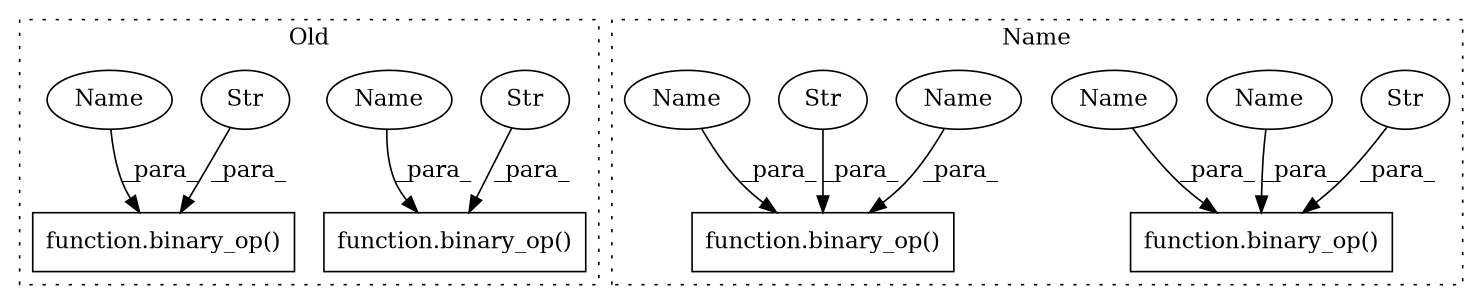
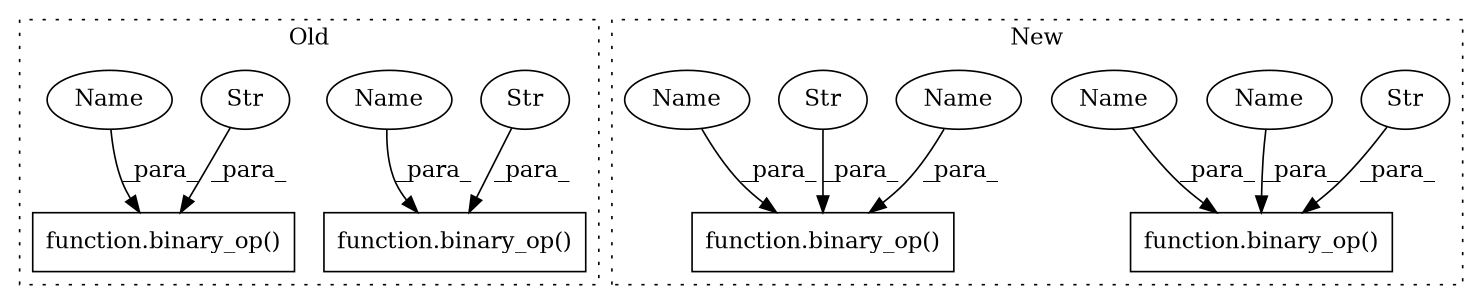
cluster "Name": label "Name" -> "New"
